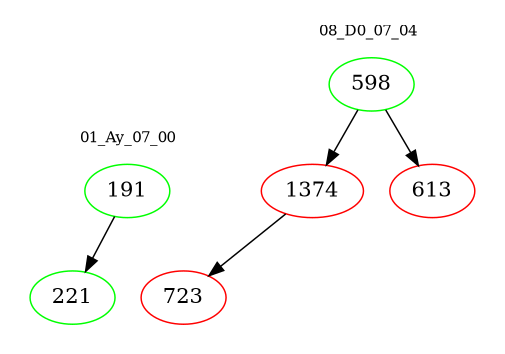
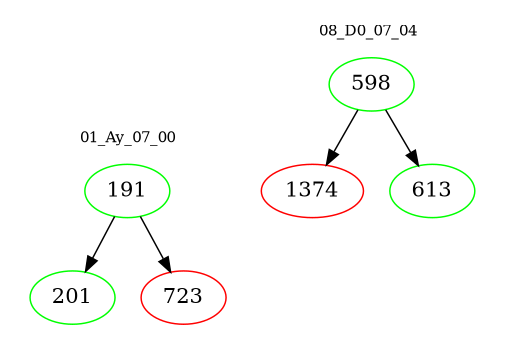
node "613": color red -> green
edge "1374" -> "723": now "191" -> "723"
node "221": label "221" -> "201"
